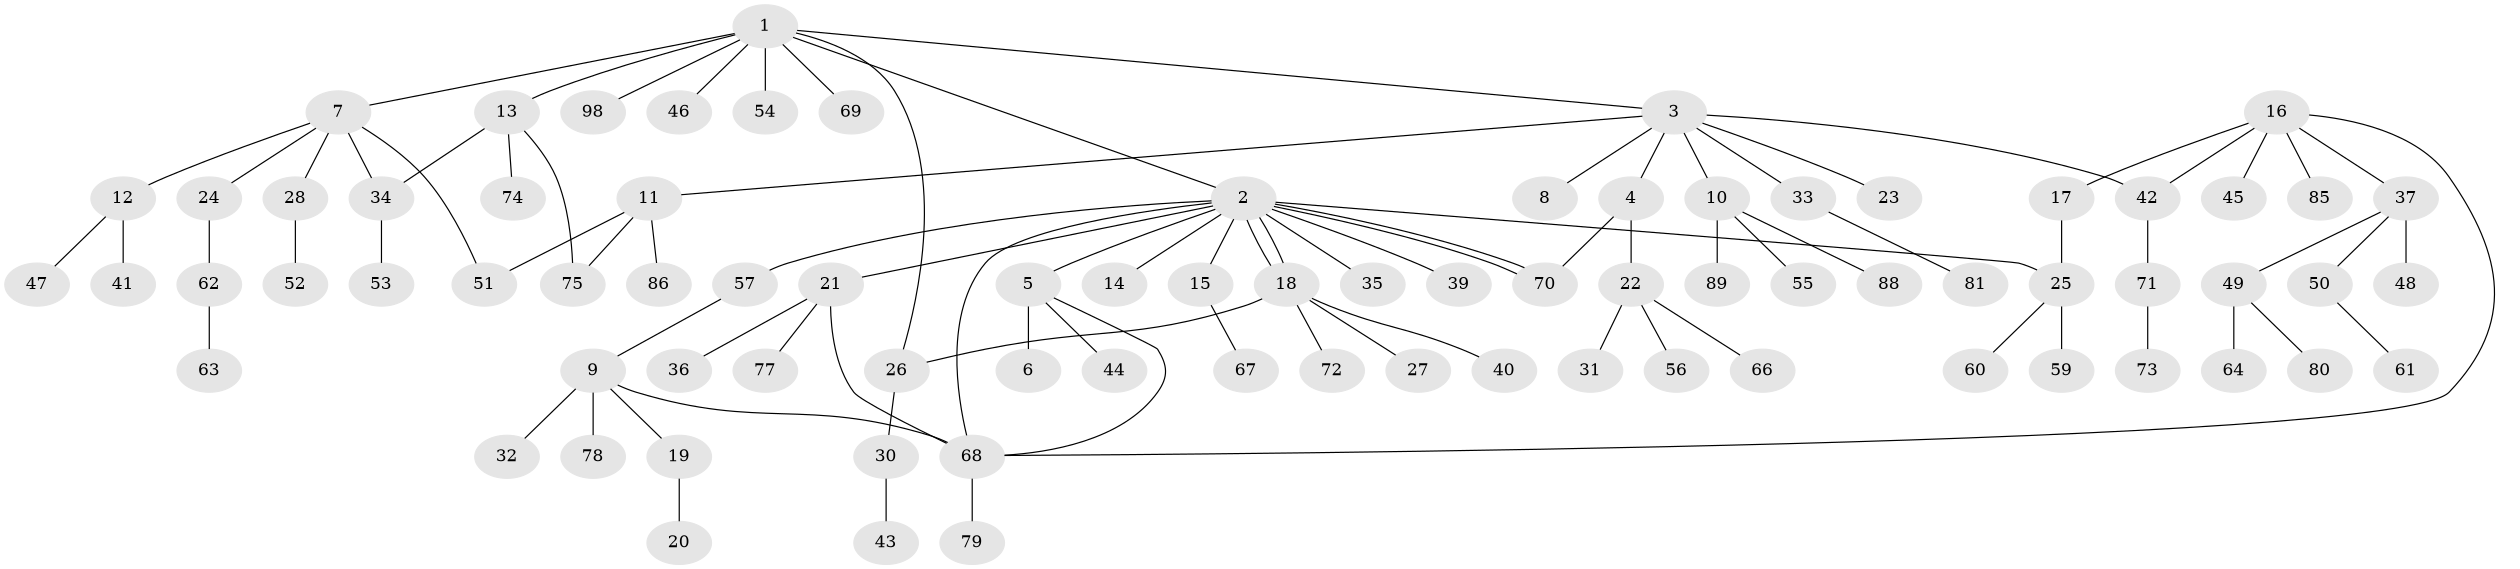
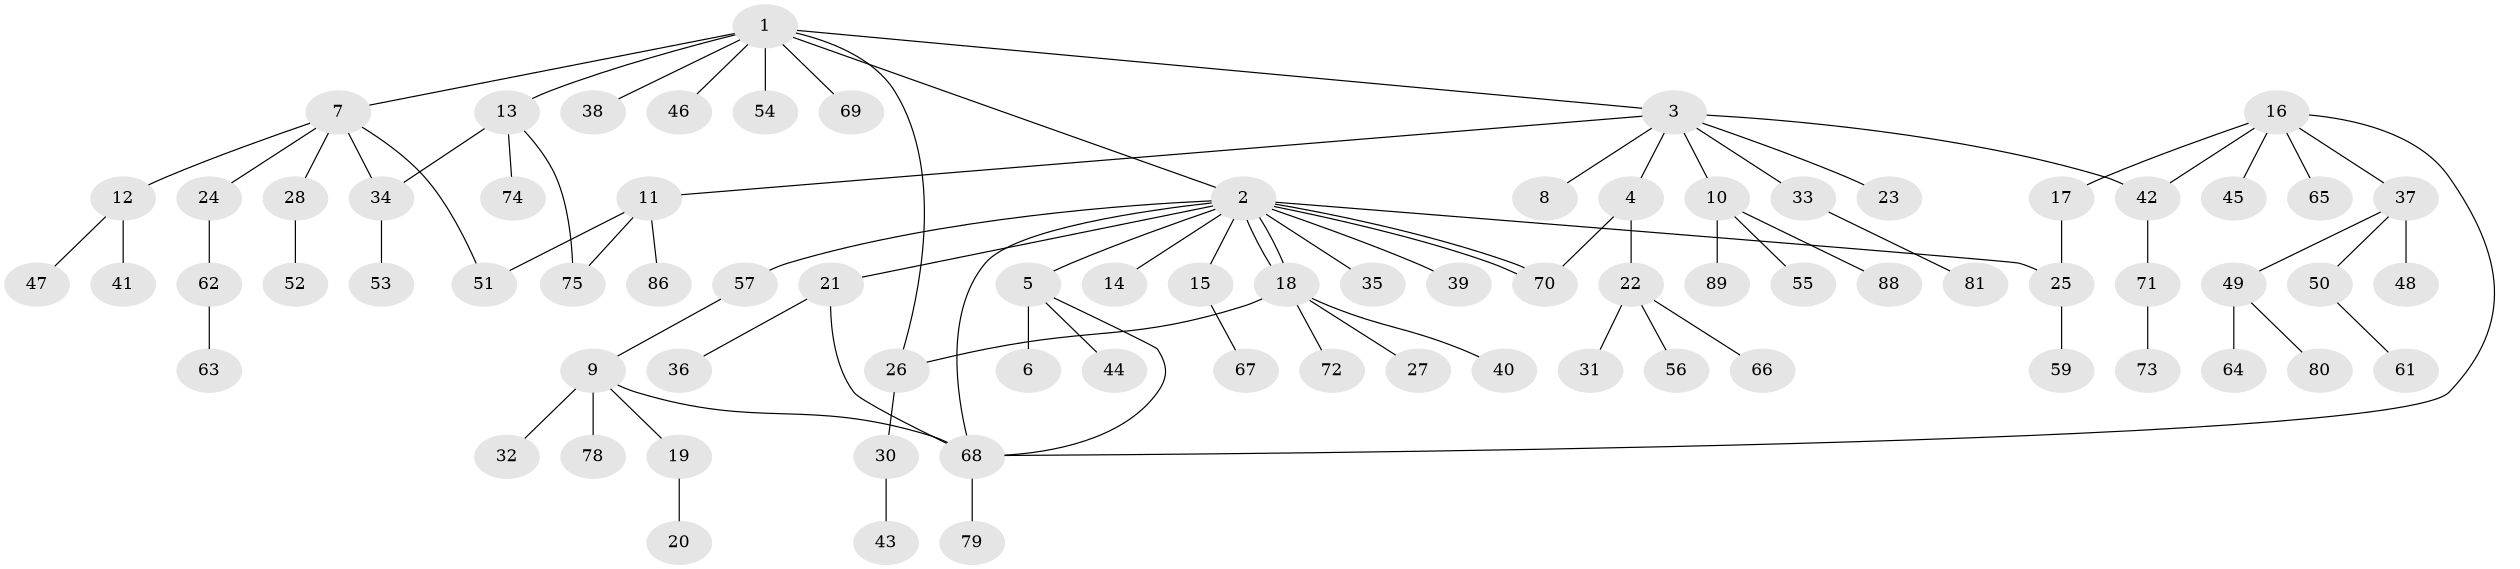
node "98": label "98" -> "38"
node "85": label "85" -> "65"
node "77": removed
node "60": removed
